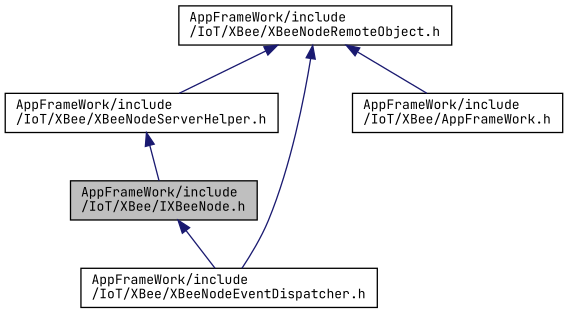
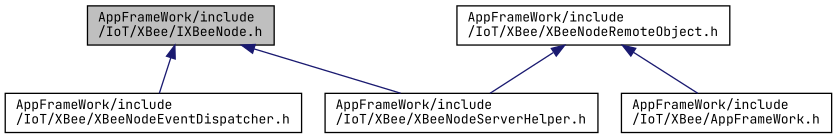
edge "AppFrameWork/include /IoT/XBee/IXBeeNode.h" -> "AppFrameWork/include /IoT/XBee/XBeeNodeServerHelper.h": reversed
edge "AppFrameWork/include /IoT/XBee/XBeeNodeEventDispatcher.h" -> "AppFrameWork/include /IoT/XBee/XBeeNodeRemoteObject.h": removed
